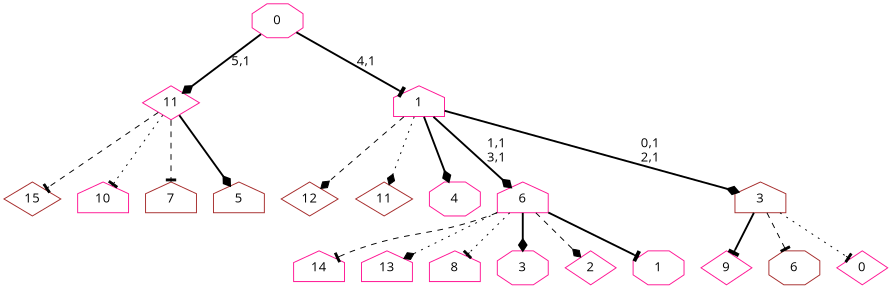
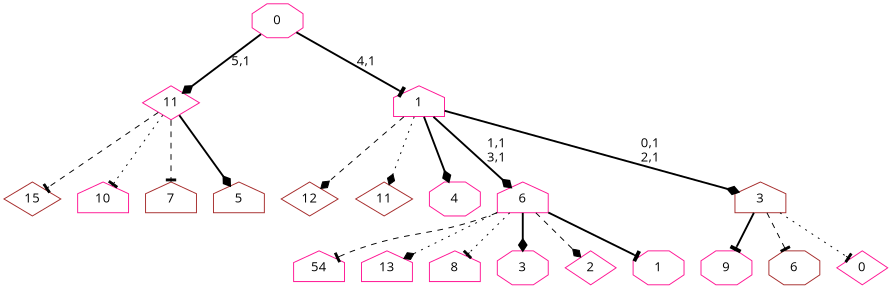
node "14": label "14" -> "54"
node "9": shape diamond -> octagon
